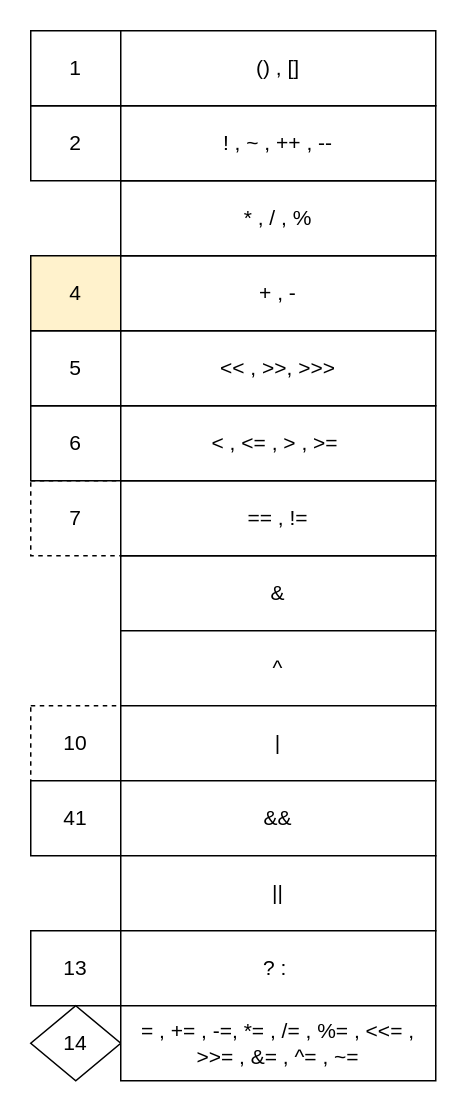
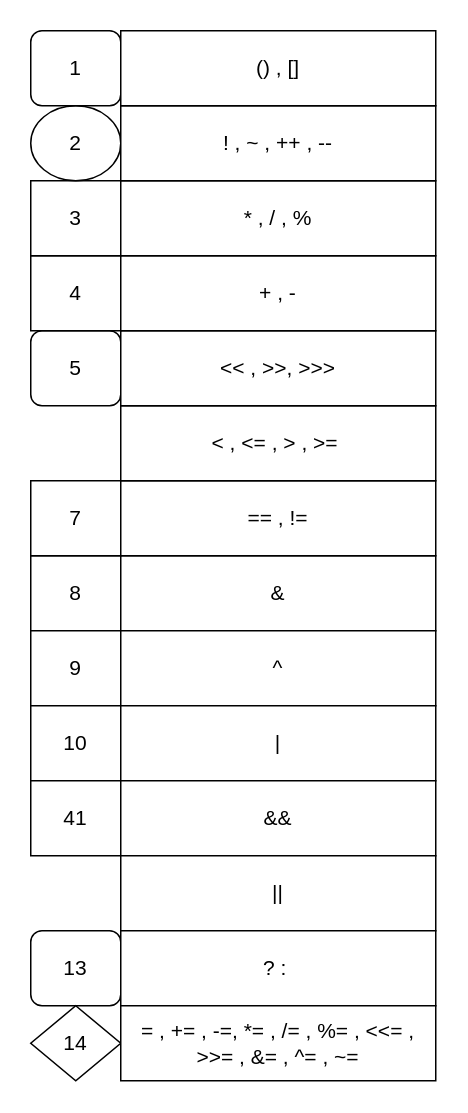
node "1": shape rectangle -> rounded rectangle
node "2": shape rectangle -> ellipse
node "3": added
node "4": fillcolor #fff2cc -> #ffffff
node "5": shape rectangle -> rounded rectangle
node "6": removed
node "7": style dashed -> solid
node "8": added
node "9": added
node "10": style dashed -> solid
node "13": shape rectangle -> rounded rectangle
